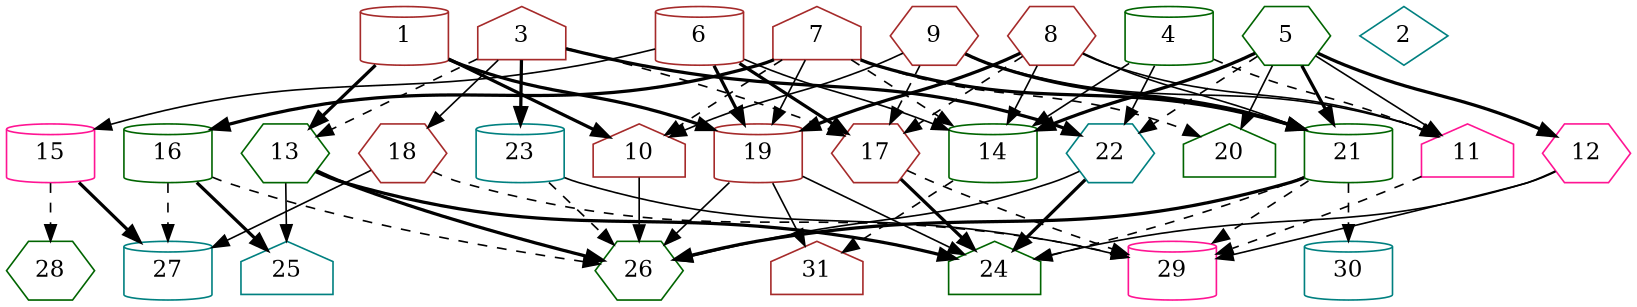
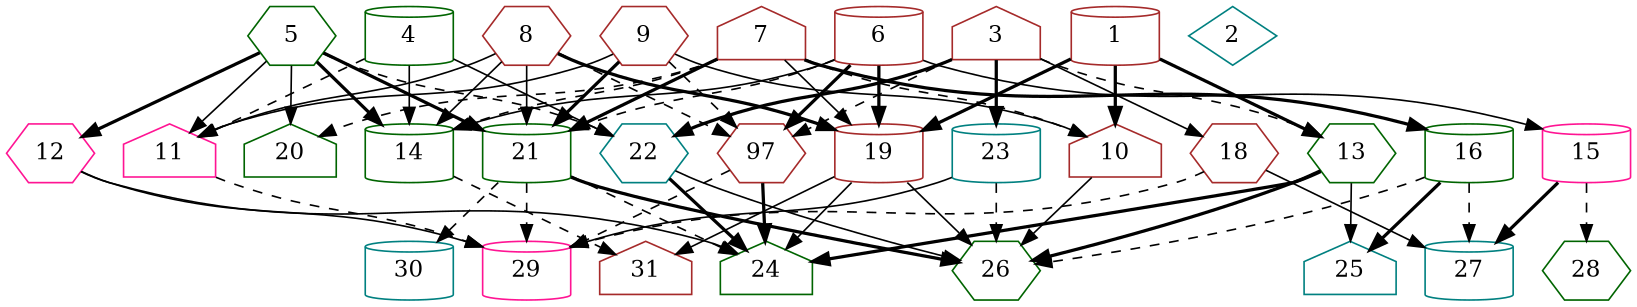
edge "6" -> "21": added
node "17": label "17" -> "97"
